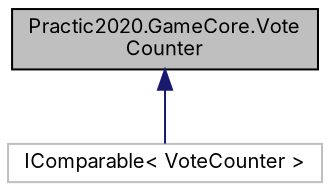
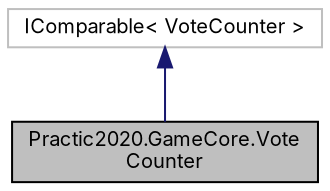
edge "IComparable< VoteCounter >" -> "Practic2020.GameCore.Vote Counter": reversed
